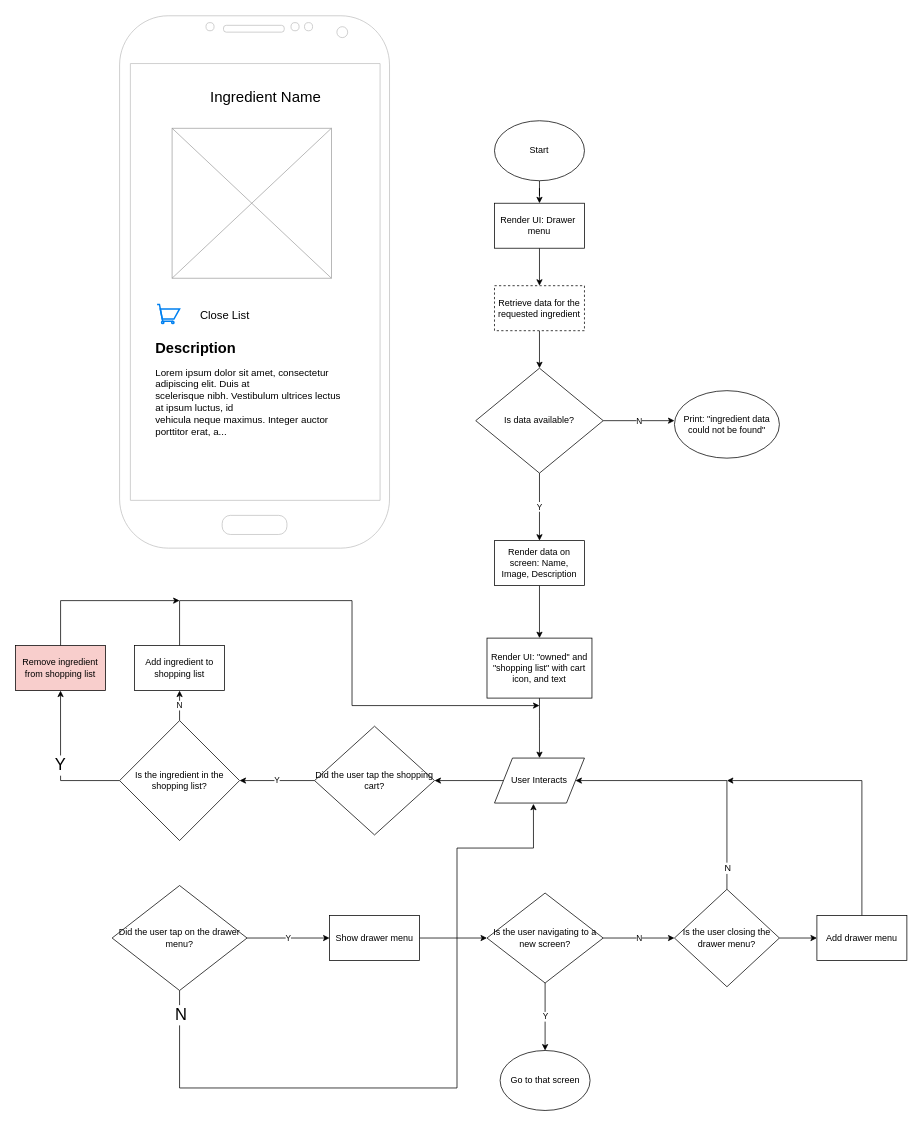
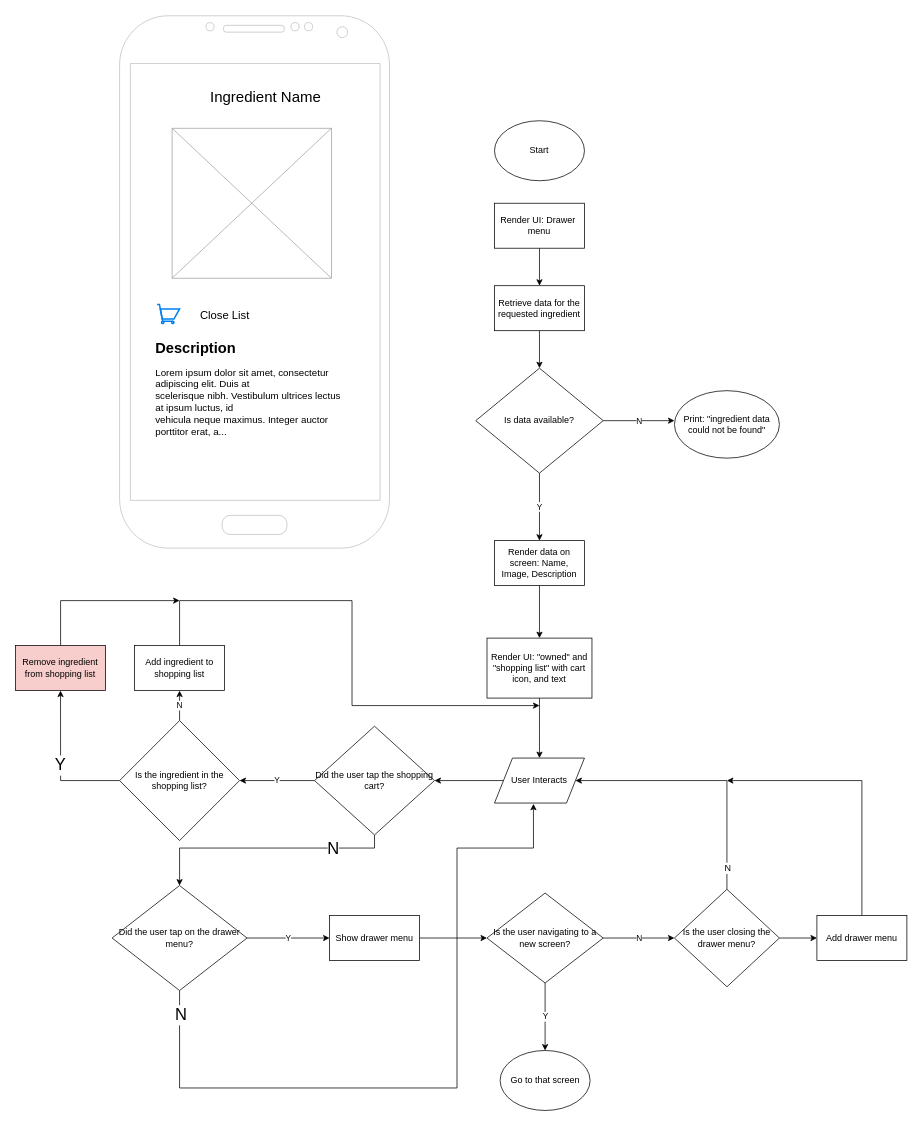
edge "Start" -> "Render UI: Drawer menu": removed
node "Retrieve data for the requested ingredient": style dashed -> solid
edge "Did the user tap the shopping cart?" -> "Did the user tap on the drawer menu?": added, label "N"
